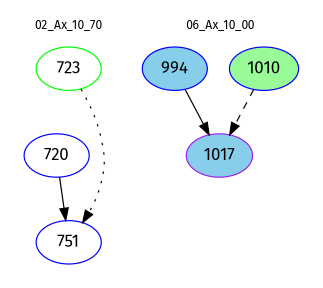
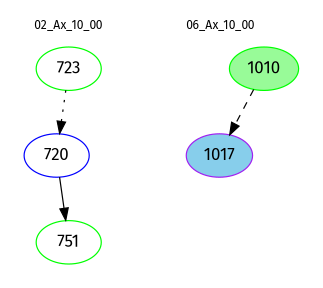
cluster "02_Ax_10_70": label "02_Ax_10_70" -> "02_Ax_10_00"
node "994": removed
node "1010": color blue -> green
edge "723" -> "751": now "723" -> "720"
node "751": color blue -> green
